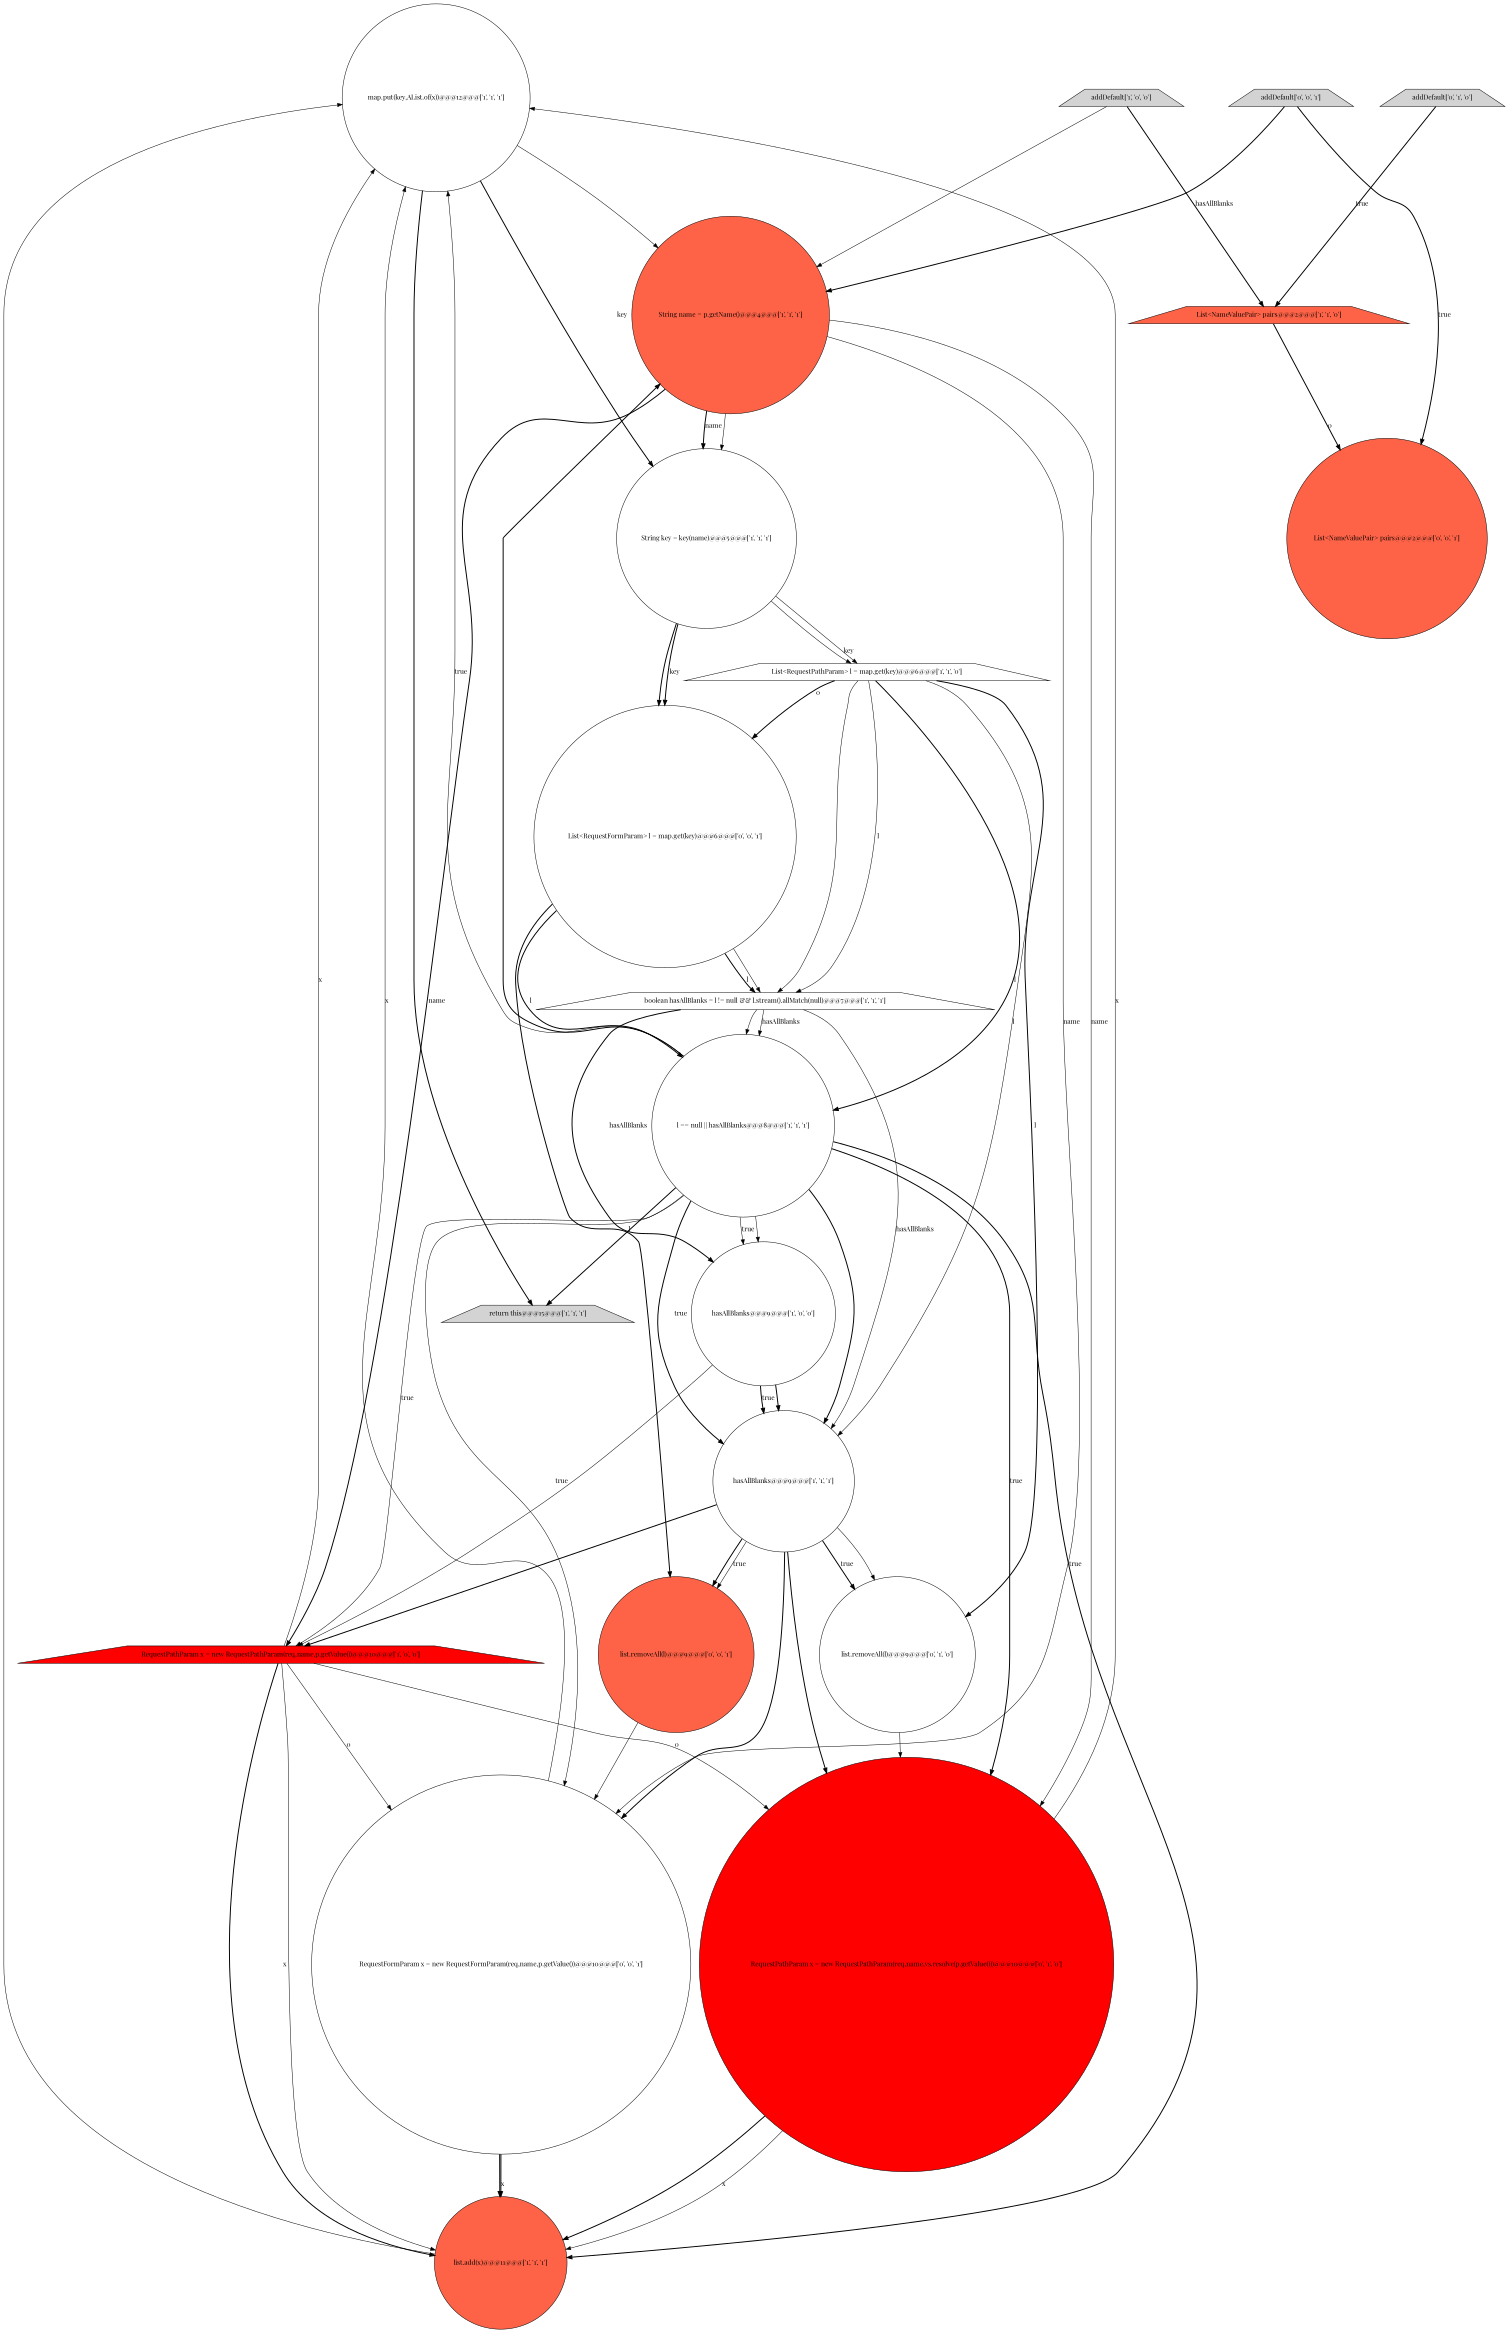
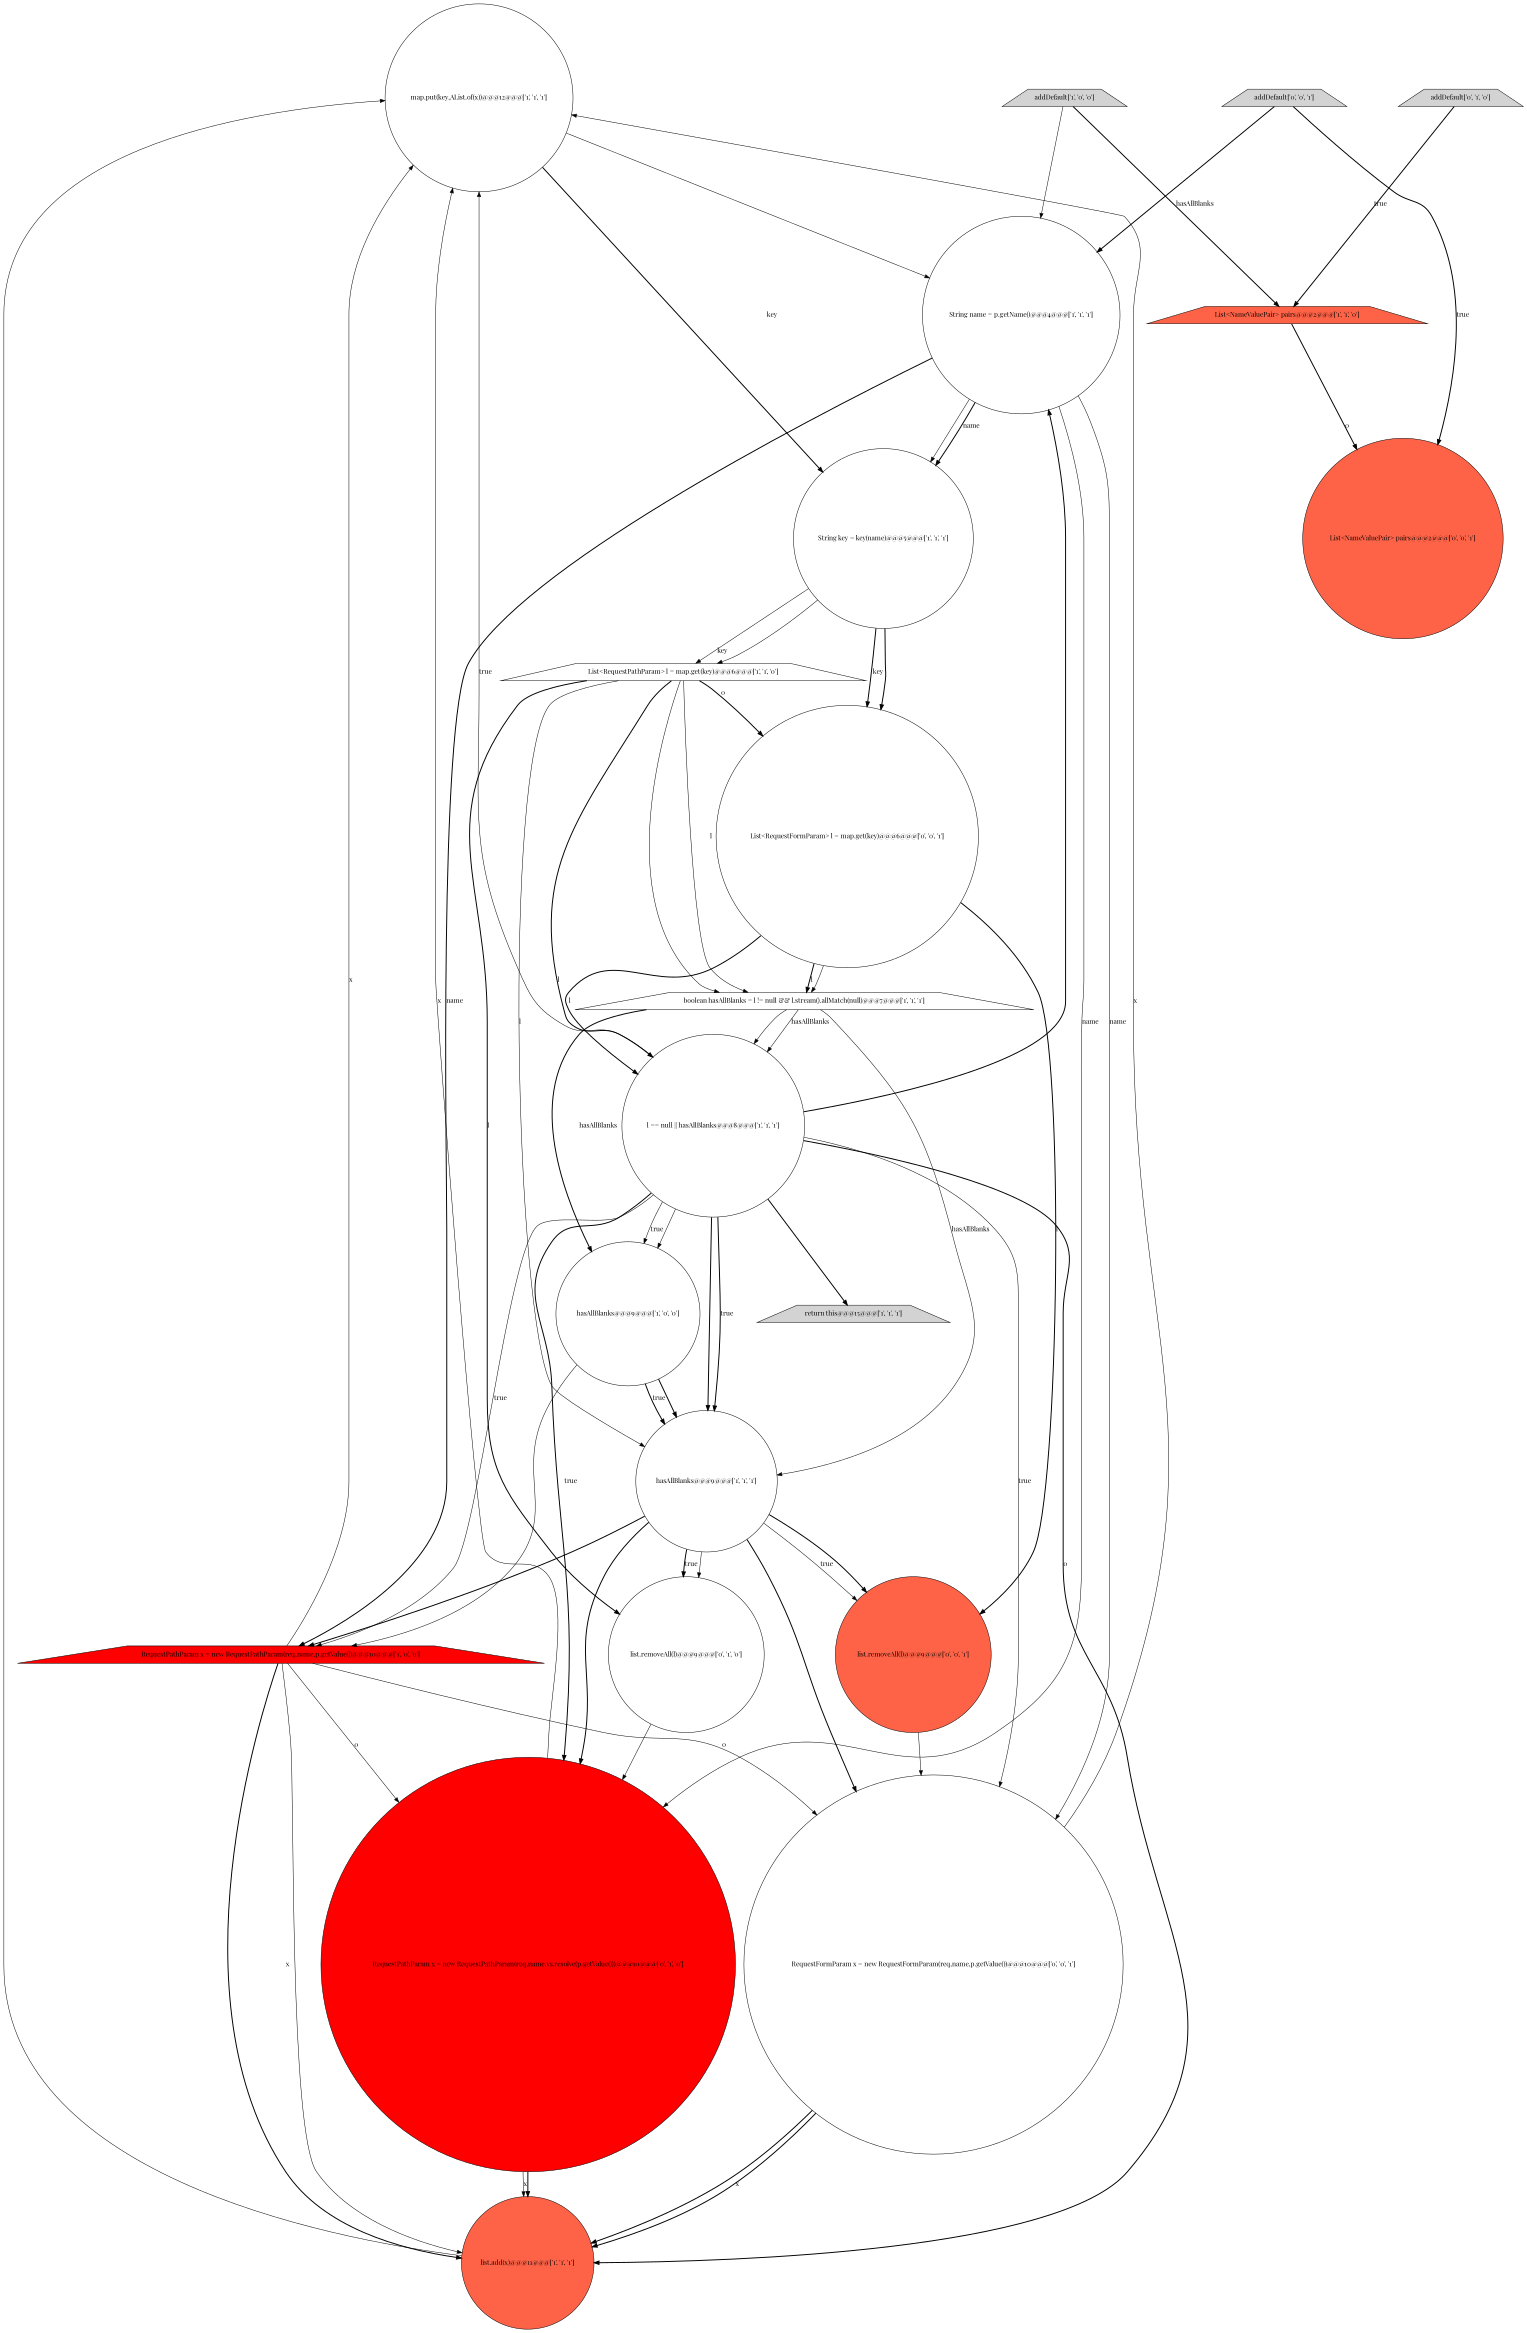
node "String name = p.getName()@@@4@@@['1', '1', '1']": fillcolor tomato -> white
edge "map.put(key,AList.of(x))@@@12@@@['1', '1', '1']" -> "return this@@@15@@@['1', '1', '1']": removed
edge "l == null || hasAllBlanks@@@8@@@['1', '1', '1']" -> "list.add(x)@@@11@@@['1', '1', '1']": label "true" -> "0"
